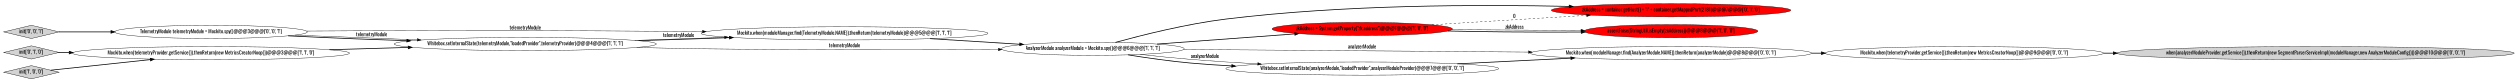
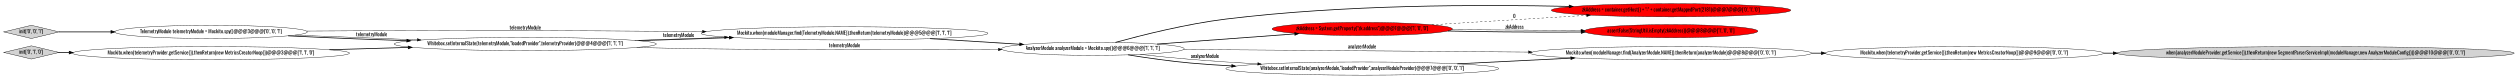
node "init['1', '0', '0']": removed
